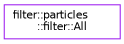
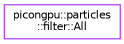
node "filter::particles ::filter::All": label "filter::particles ::filter::All" -> "picongpu::particles ::filter::All"
